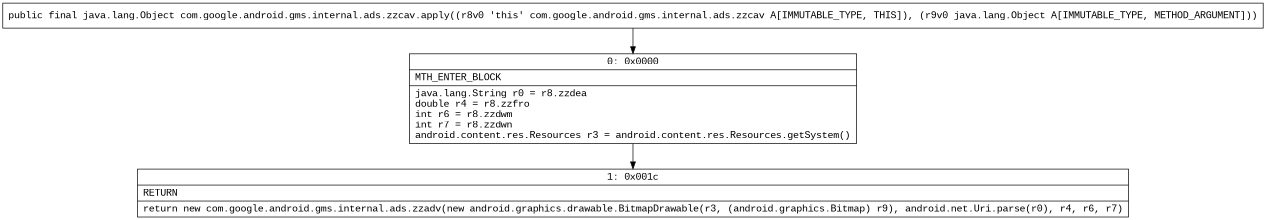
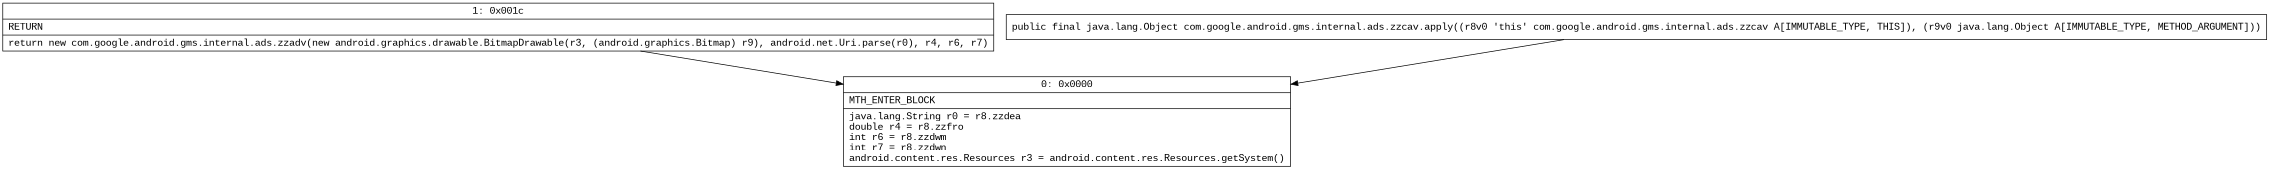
edge "0: 0x0000" -> "1: 0x001c": reversed
